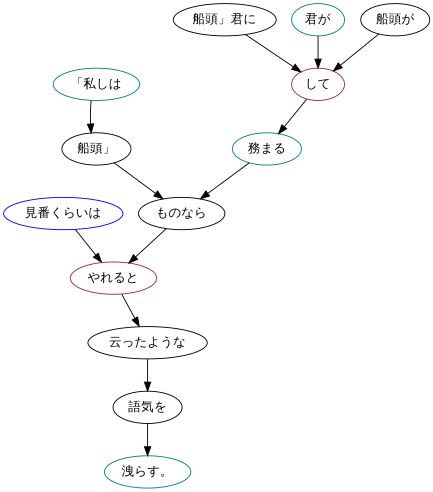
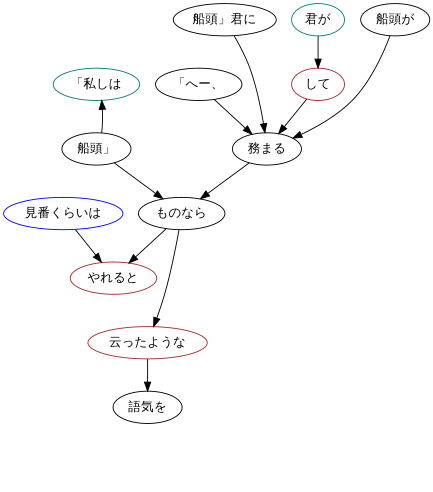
edge "船頭が" -> "して": now "船頭が" -> "務まる"
edge "船頭」君に" -> "して": now "船頭」君に" -> "務まる"
node "「へー、": added
edge "「私しは" -> "船頭」": reversed
node "務まる": color teal -> black
edge "やれると" -> "云ったような": now "ものなら" -> "云ったような"
node "云ったような": color black -> brown
node "洩らす。": removed
